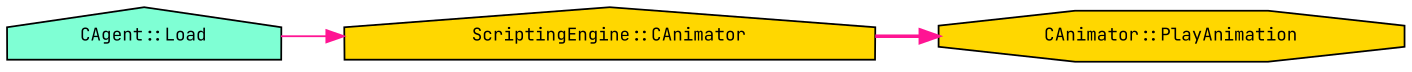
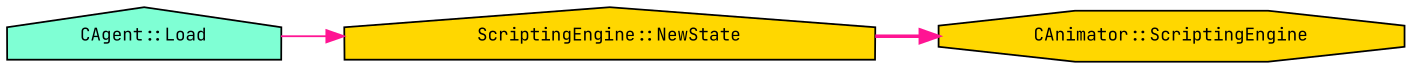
node "ScriptingEngine::CAnimator": label "ScriptingEngine::CAnimator" -> "ScriptingEngine::NewState"
node "CAnimator::PlayAnimation": label "CAnimator::PlayAnimation" -> "CAnimator::ScriptingEngine"
